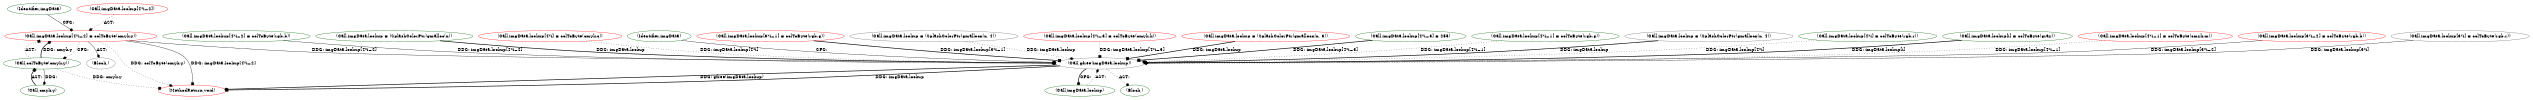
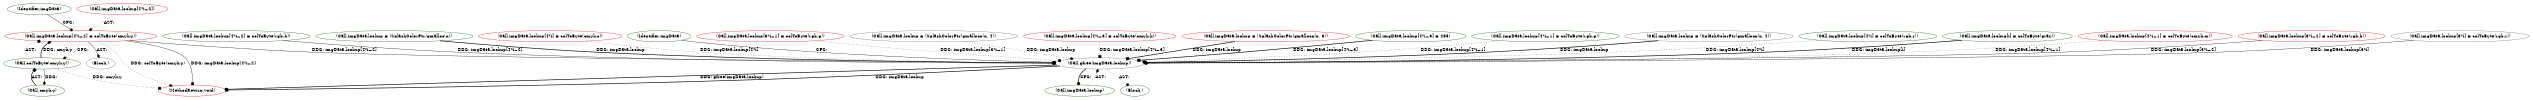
edge "(Call,imgData.lookup[3*i+1] = colToByte(rgb.g))" -> "(Call,gfree(imgData.lookup))": style bold -> dotted
